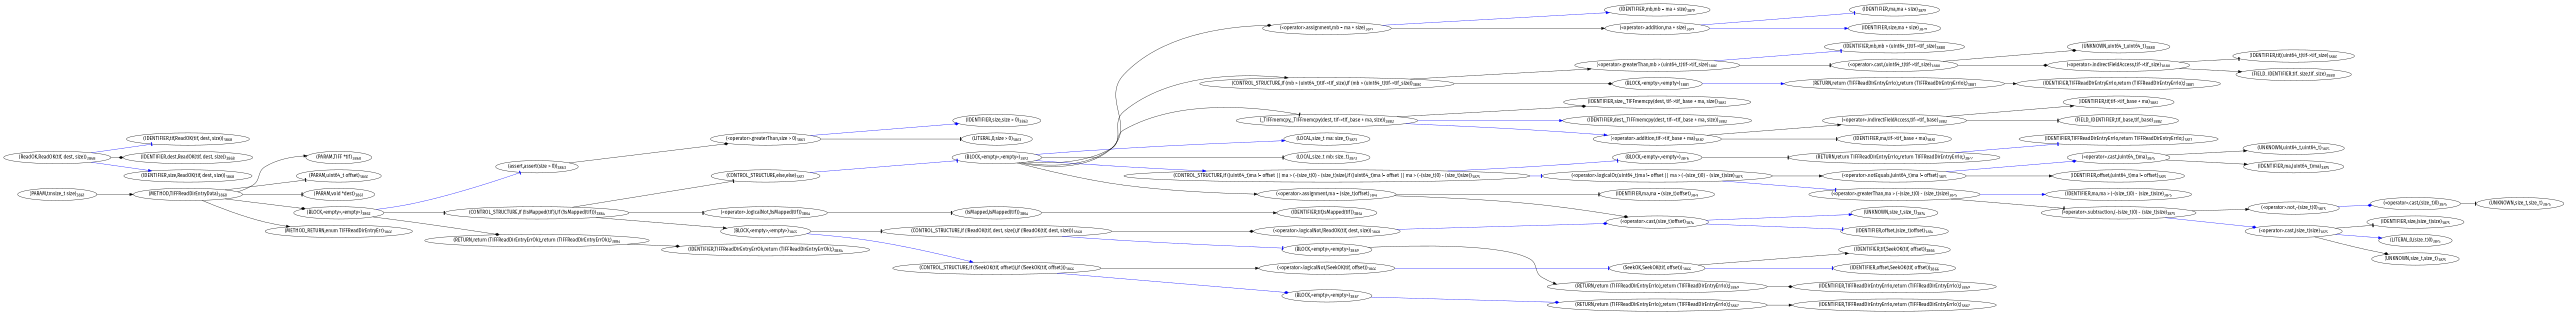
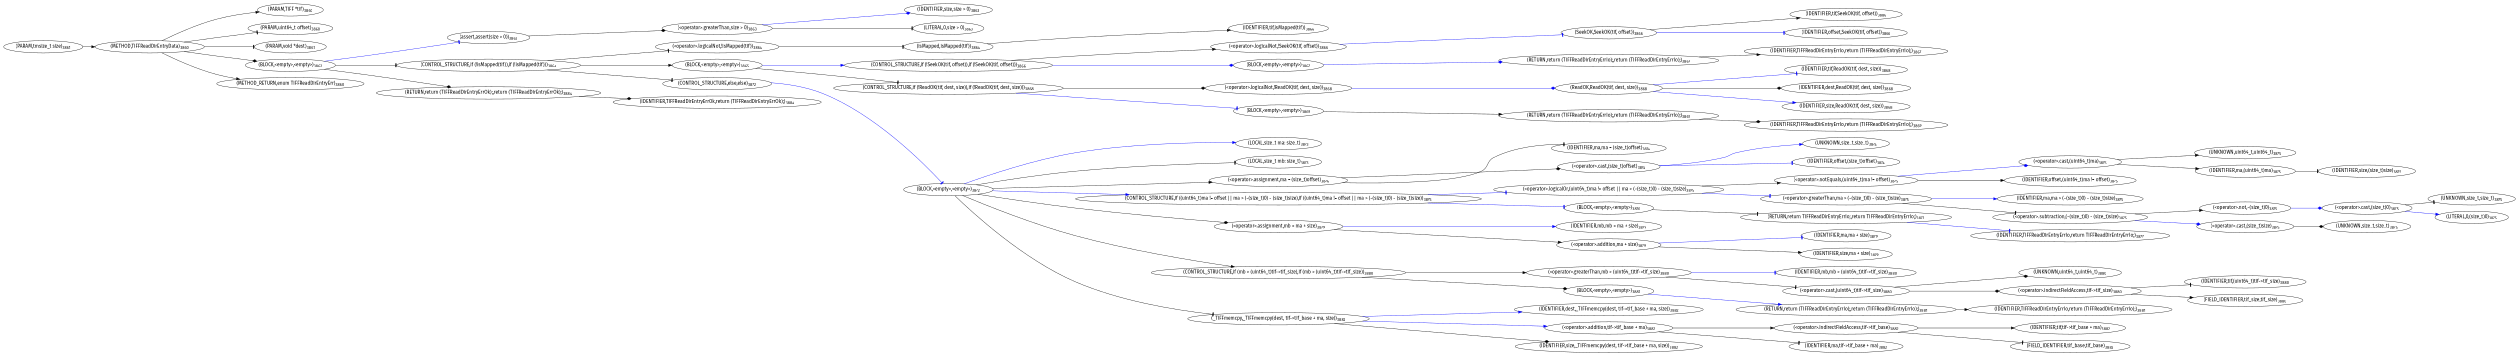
edge "(<operator>.addition,ma + size)" -> "(IDENTIFIER,size,ma + size)": color blue -> black
edge "(<operator>.logicalNot,!ReadOK(tif, dest, size))" -> "(<operator>.cast,(size_t)offset)": now "(<operator>.logicalNot,!ReadOK(tif, dest, size))" -> "(ReadOK,ReadOK(tif, dest, size))"
edge "(<operator>.cast,(size_t)size)" -> "(IDENTIFIER,size,(size_t)size)": now "(IDENTIFIER,ma,(uint64_t)ma)" -> "(IDENTIFIER,size,(size_t)size)"
edge "(<operator>.cast,(size_t)size)" -> "(LITERAL,0,(size_t)0)": now "(<operator>.cast,(size_t)0)" -> "(LITERAL,0,(size_t)0)"
node "(IDENTIFIER,tif,SeekOK(tif, offset))": text "3866" -> "3886"
